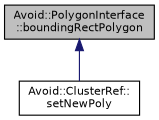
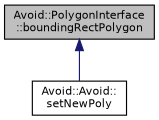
node "Avoid::ClusterRef:: setNewPoly": label "Avoid::ClusterRef:: setNewPoly" -> "Avoid::Avoid:: setNewPoly"
